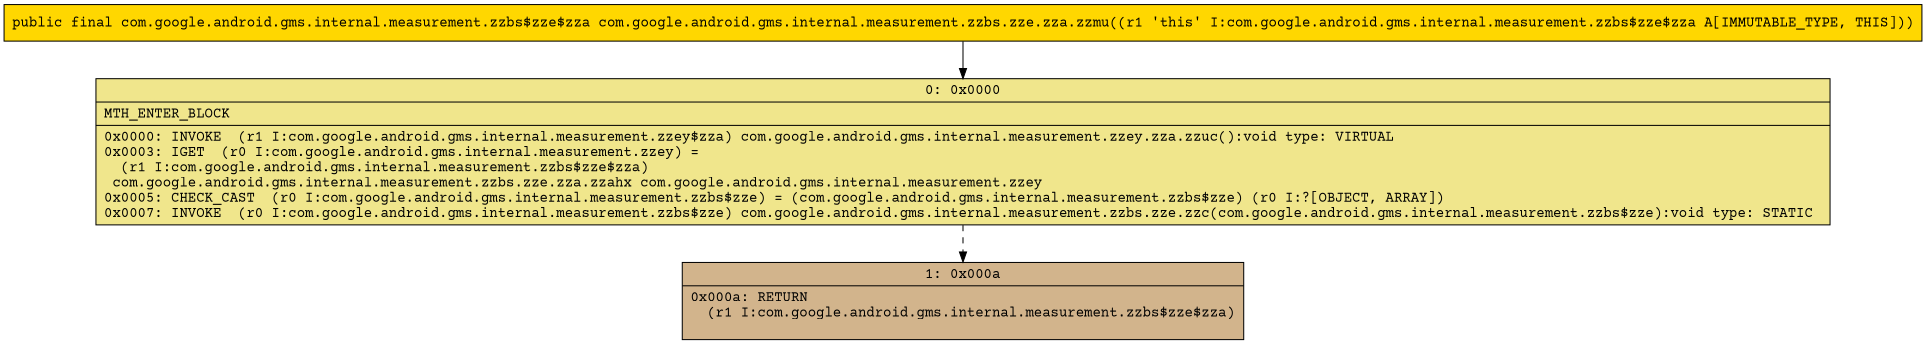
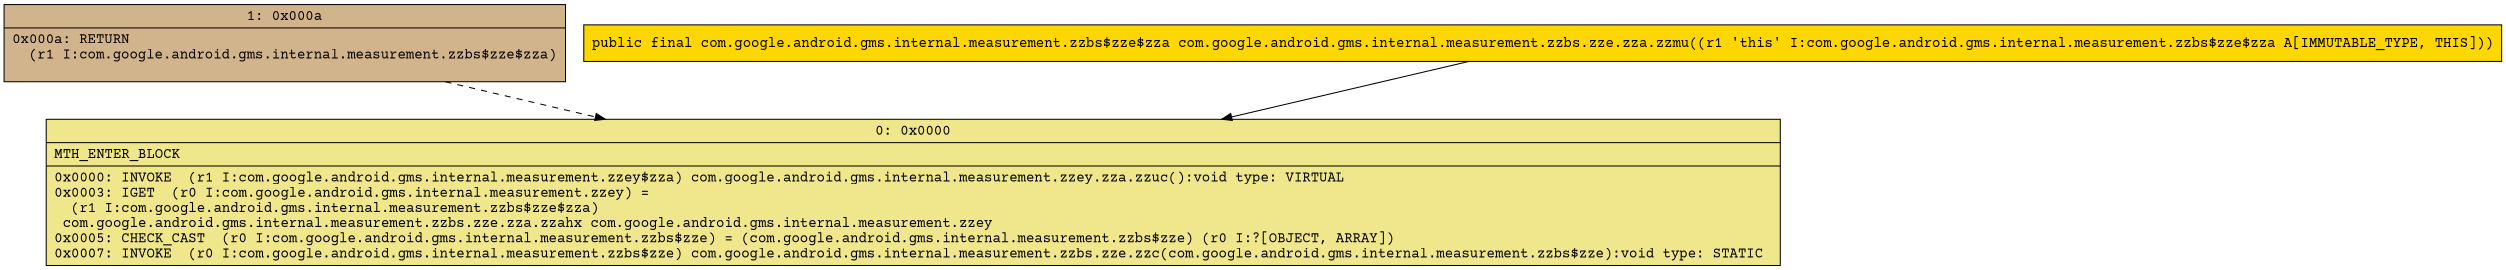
edge "0: 0x0000" -> "1: 0x000a": reversed
